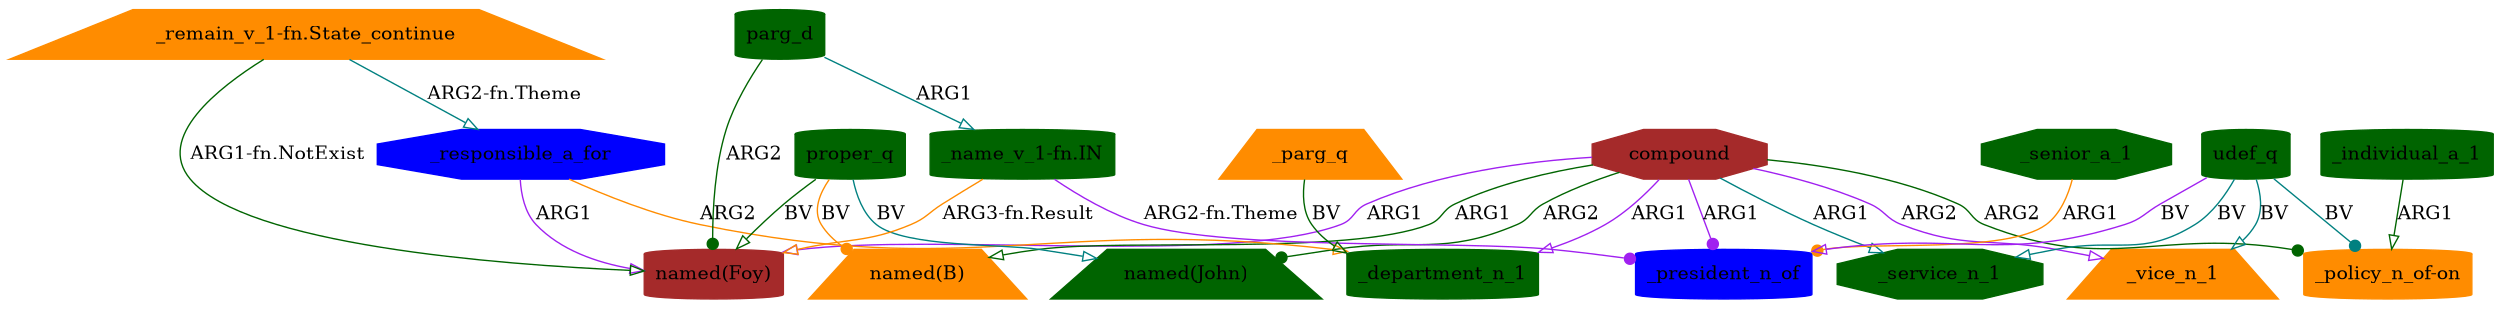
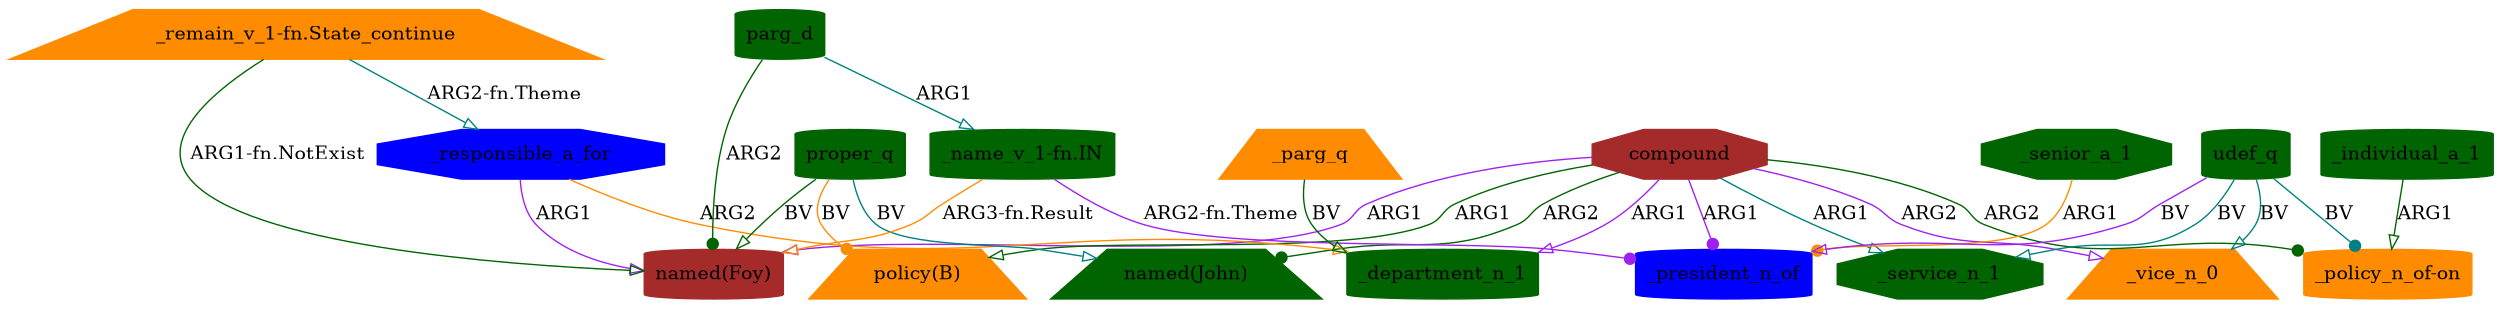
node "named(B)": label "named(B)" -> "policy(B)"
node "_vice_n_1": label "_vice_n_1" -> "_vice_n_0"
